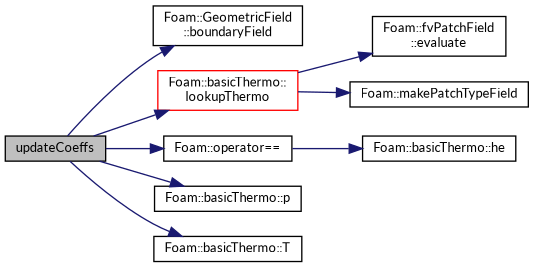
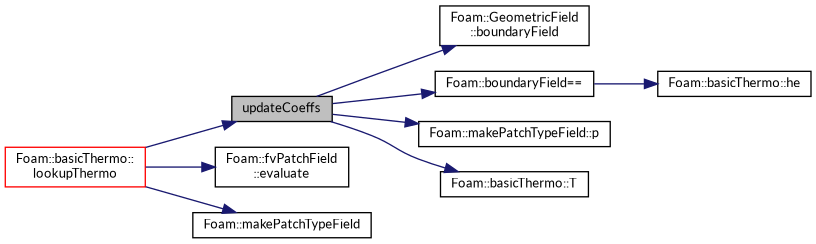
edge "updateCoeffs" -> "Foam::basicThermo:: lookupThermo": reversed
node "Foam::operator==": label "Foam::operator==" -> "Foam::boundaryField=="
node "Foam::basicThermo::p": label "Foam::basicThermo::p" -> "Foam::makePatchTypeField::p"
